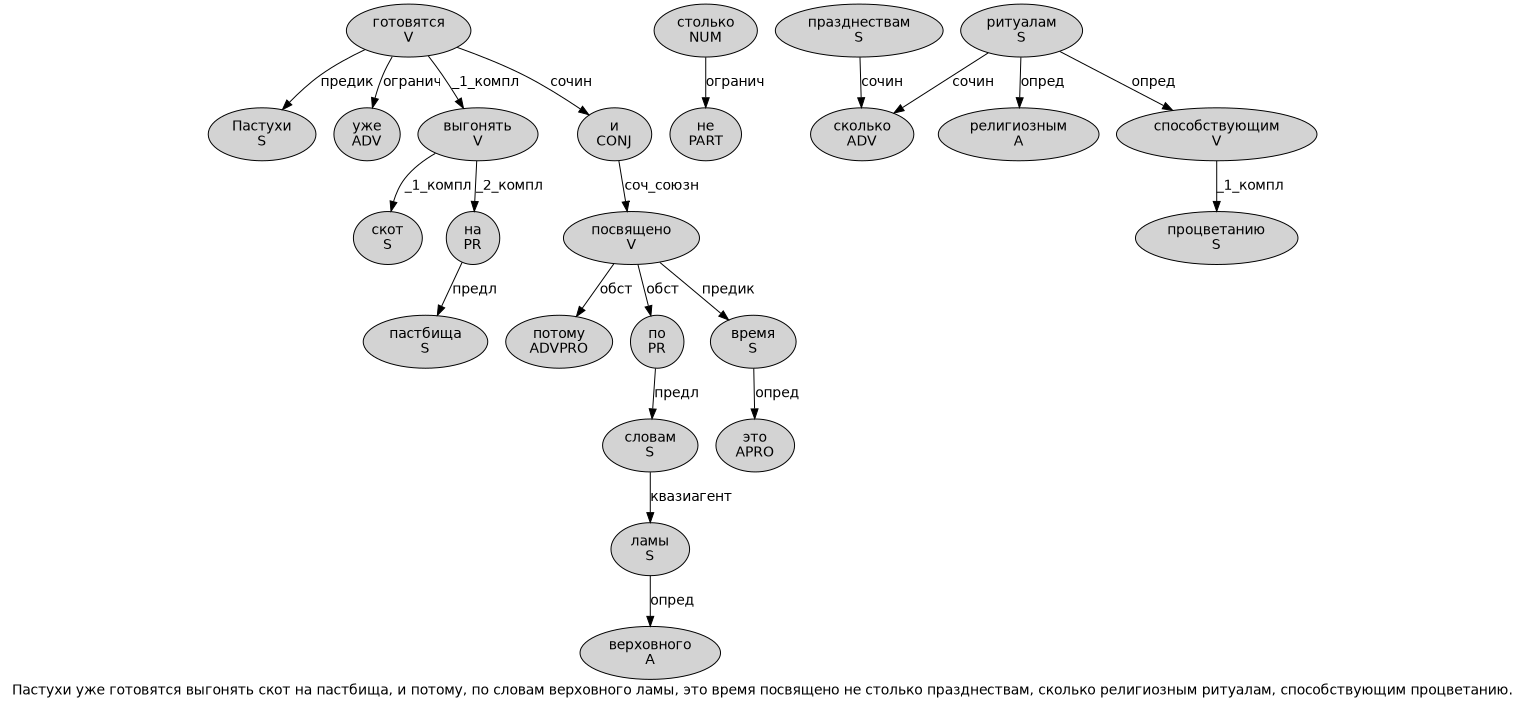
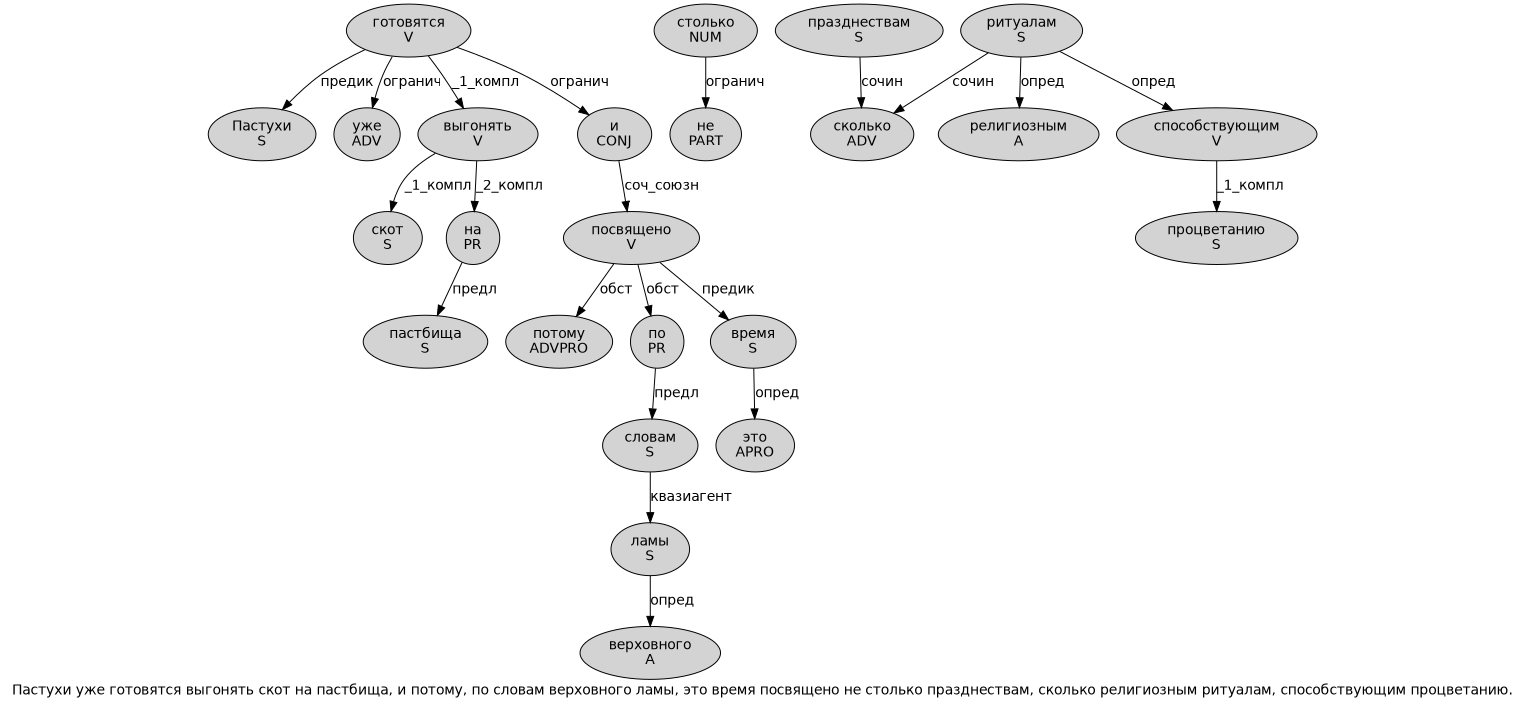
edge "готовятся V" -> "и CONJ": label "сочин" -> "огранич"
